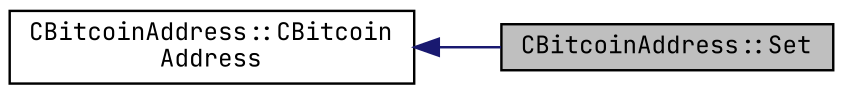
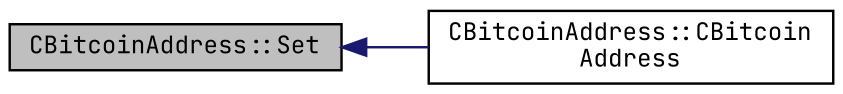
edge "CBitcoinAddress::Set" -> "CBitcoinAddress::CBitcoin Address": reversed
